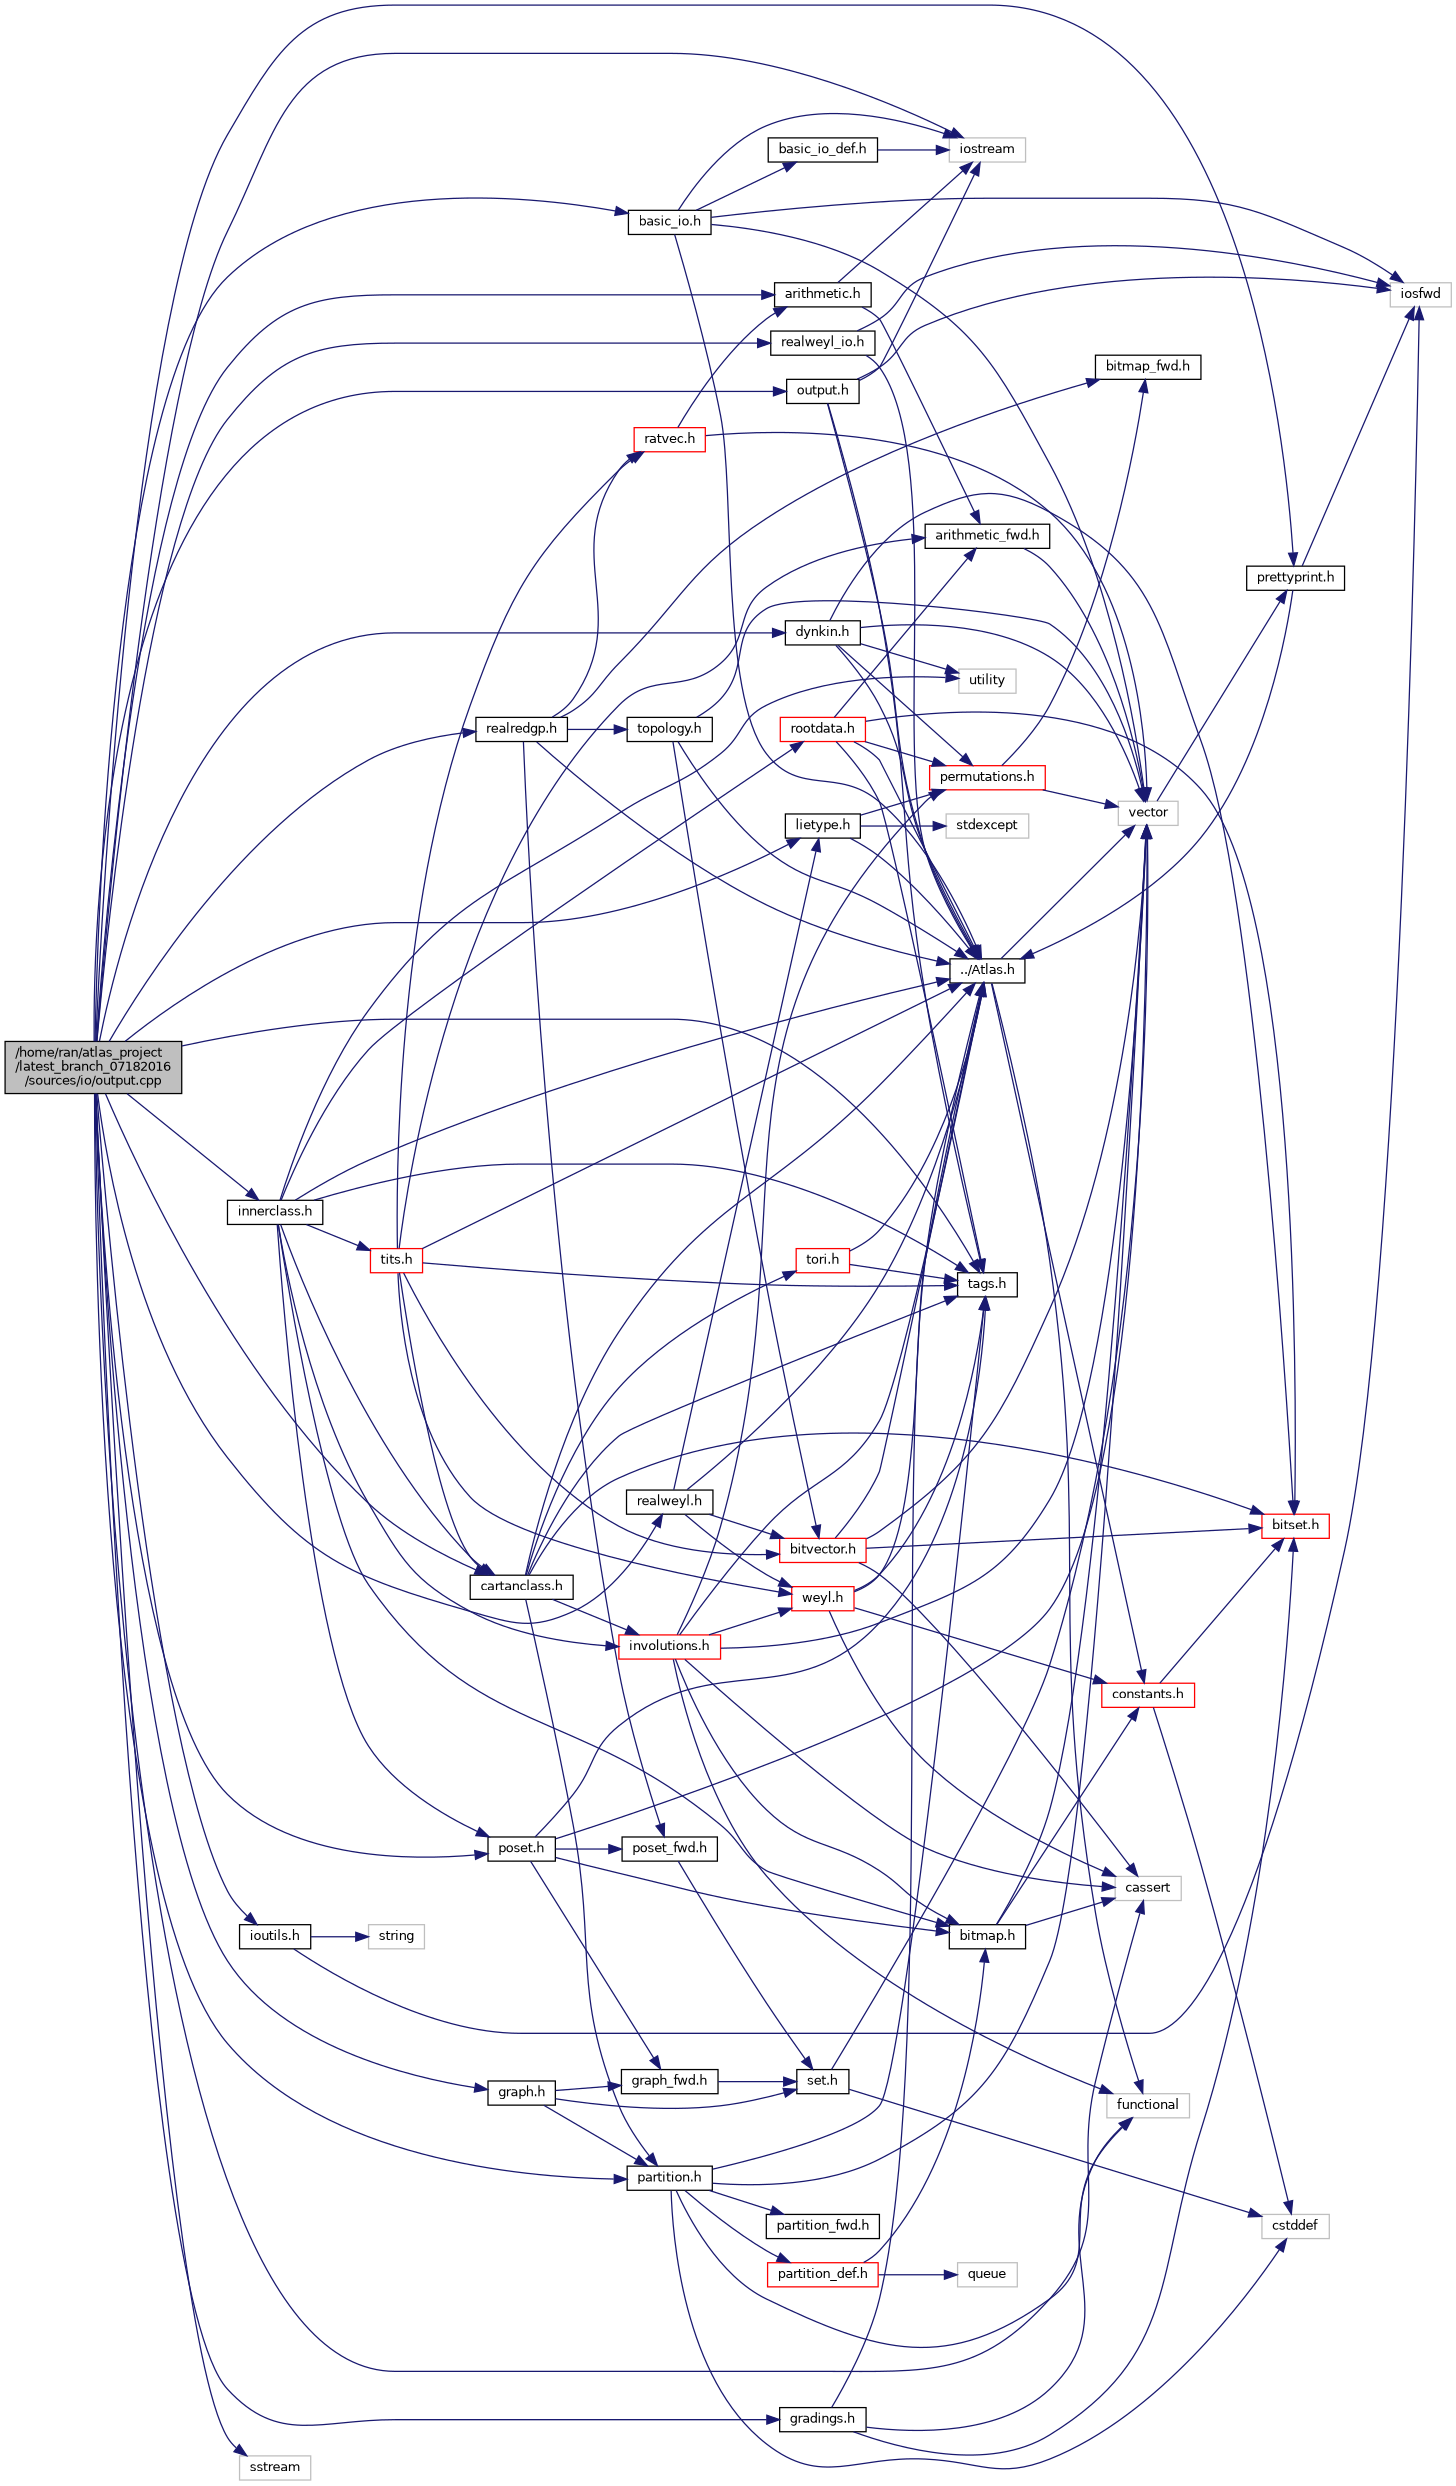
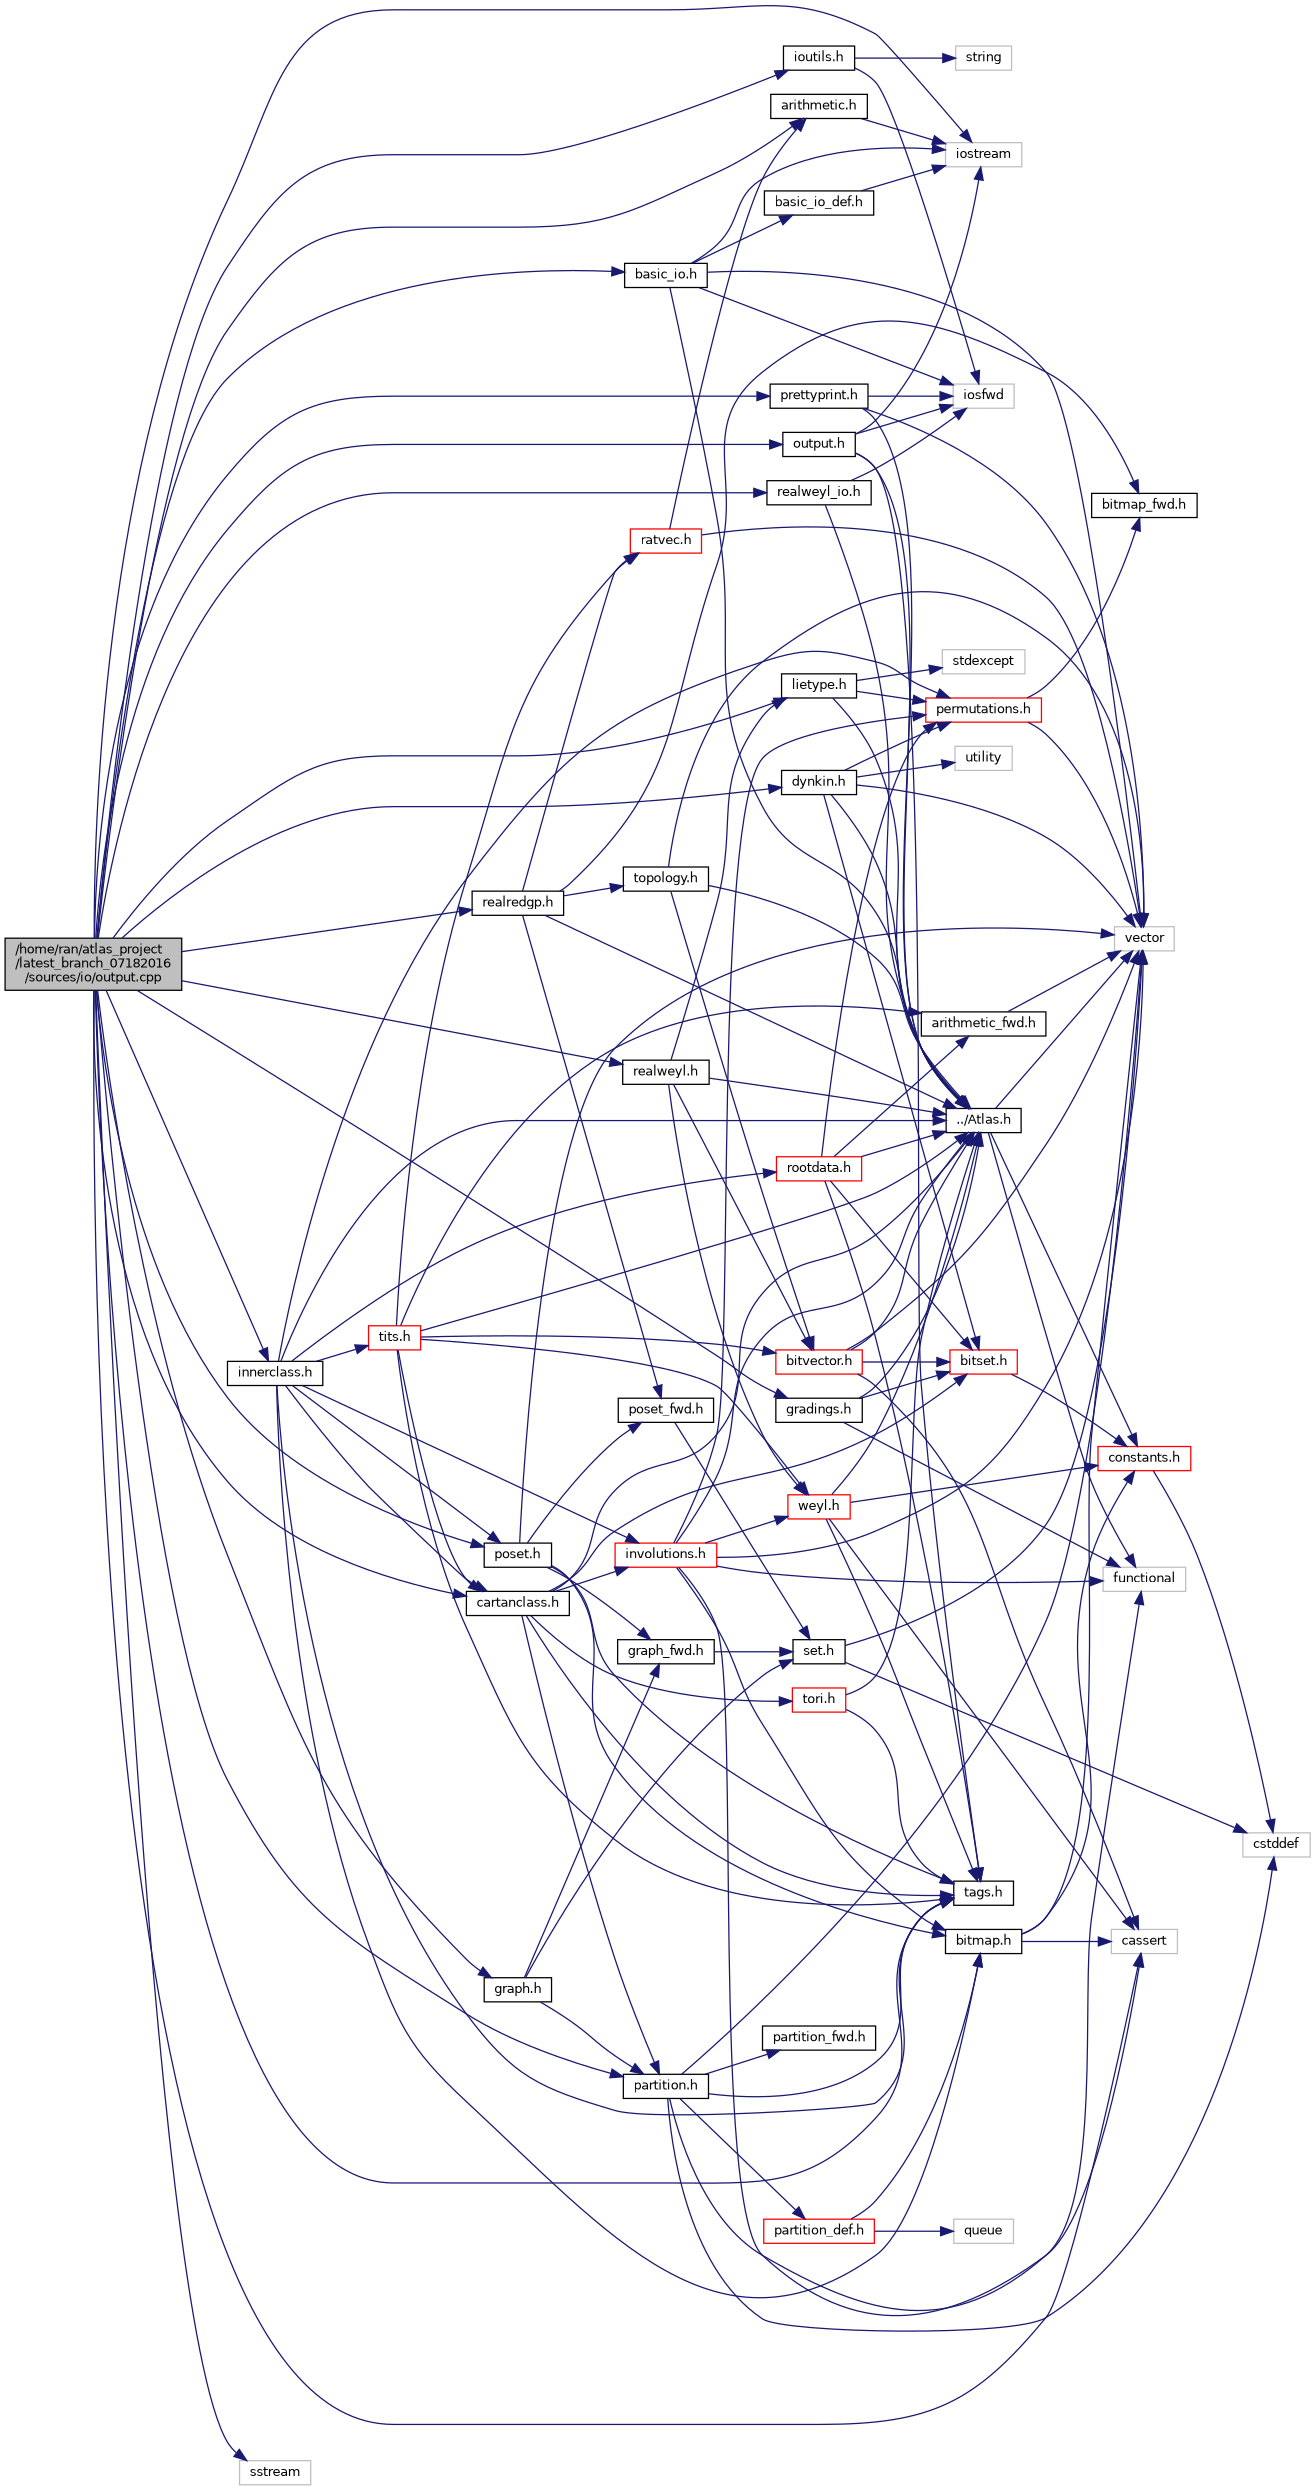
edge "arithmetic.h" -> "arithmetic_fwd.h": removed
edge "vector" -> "prettyprint.h": reversed
edge "innerclass.h" -> "utility": now "innerclass.h" -> "permutations.h"
edge "constants.h" -> "bitset.h": reversed
